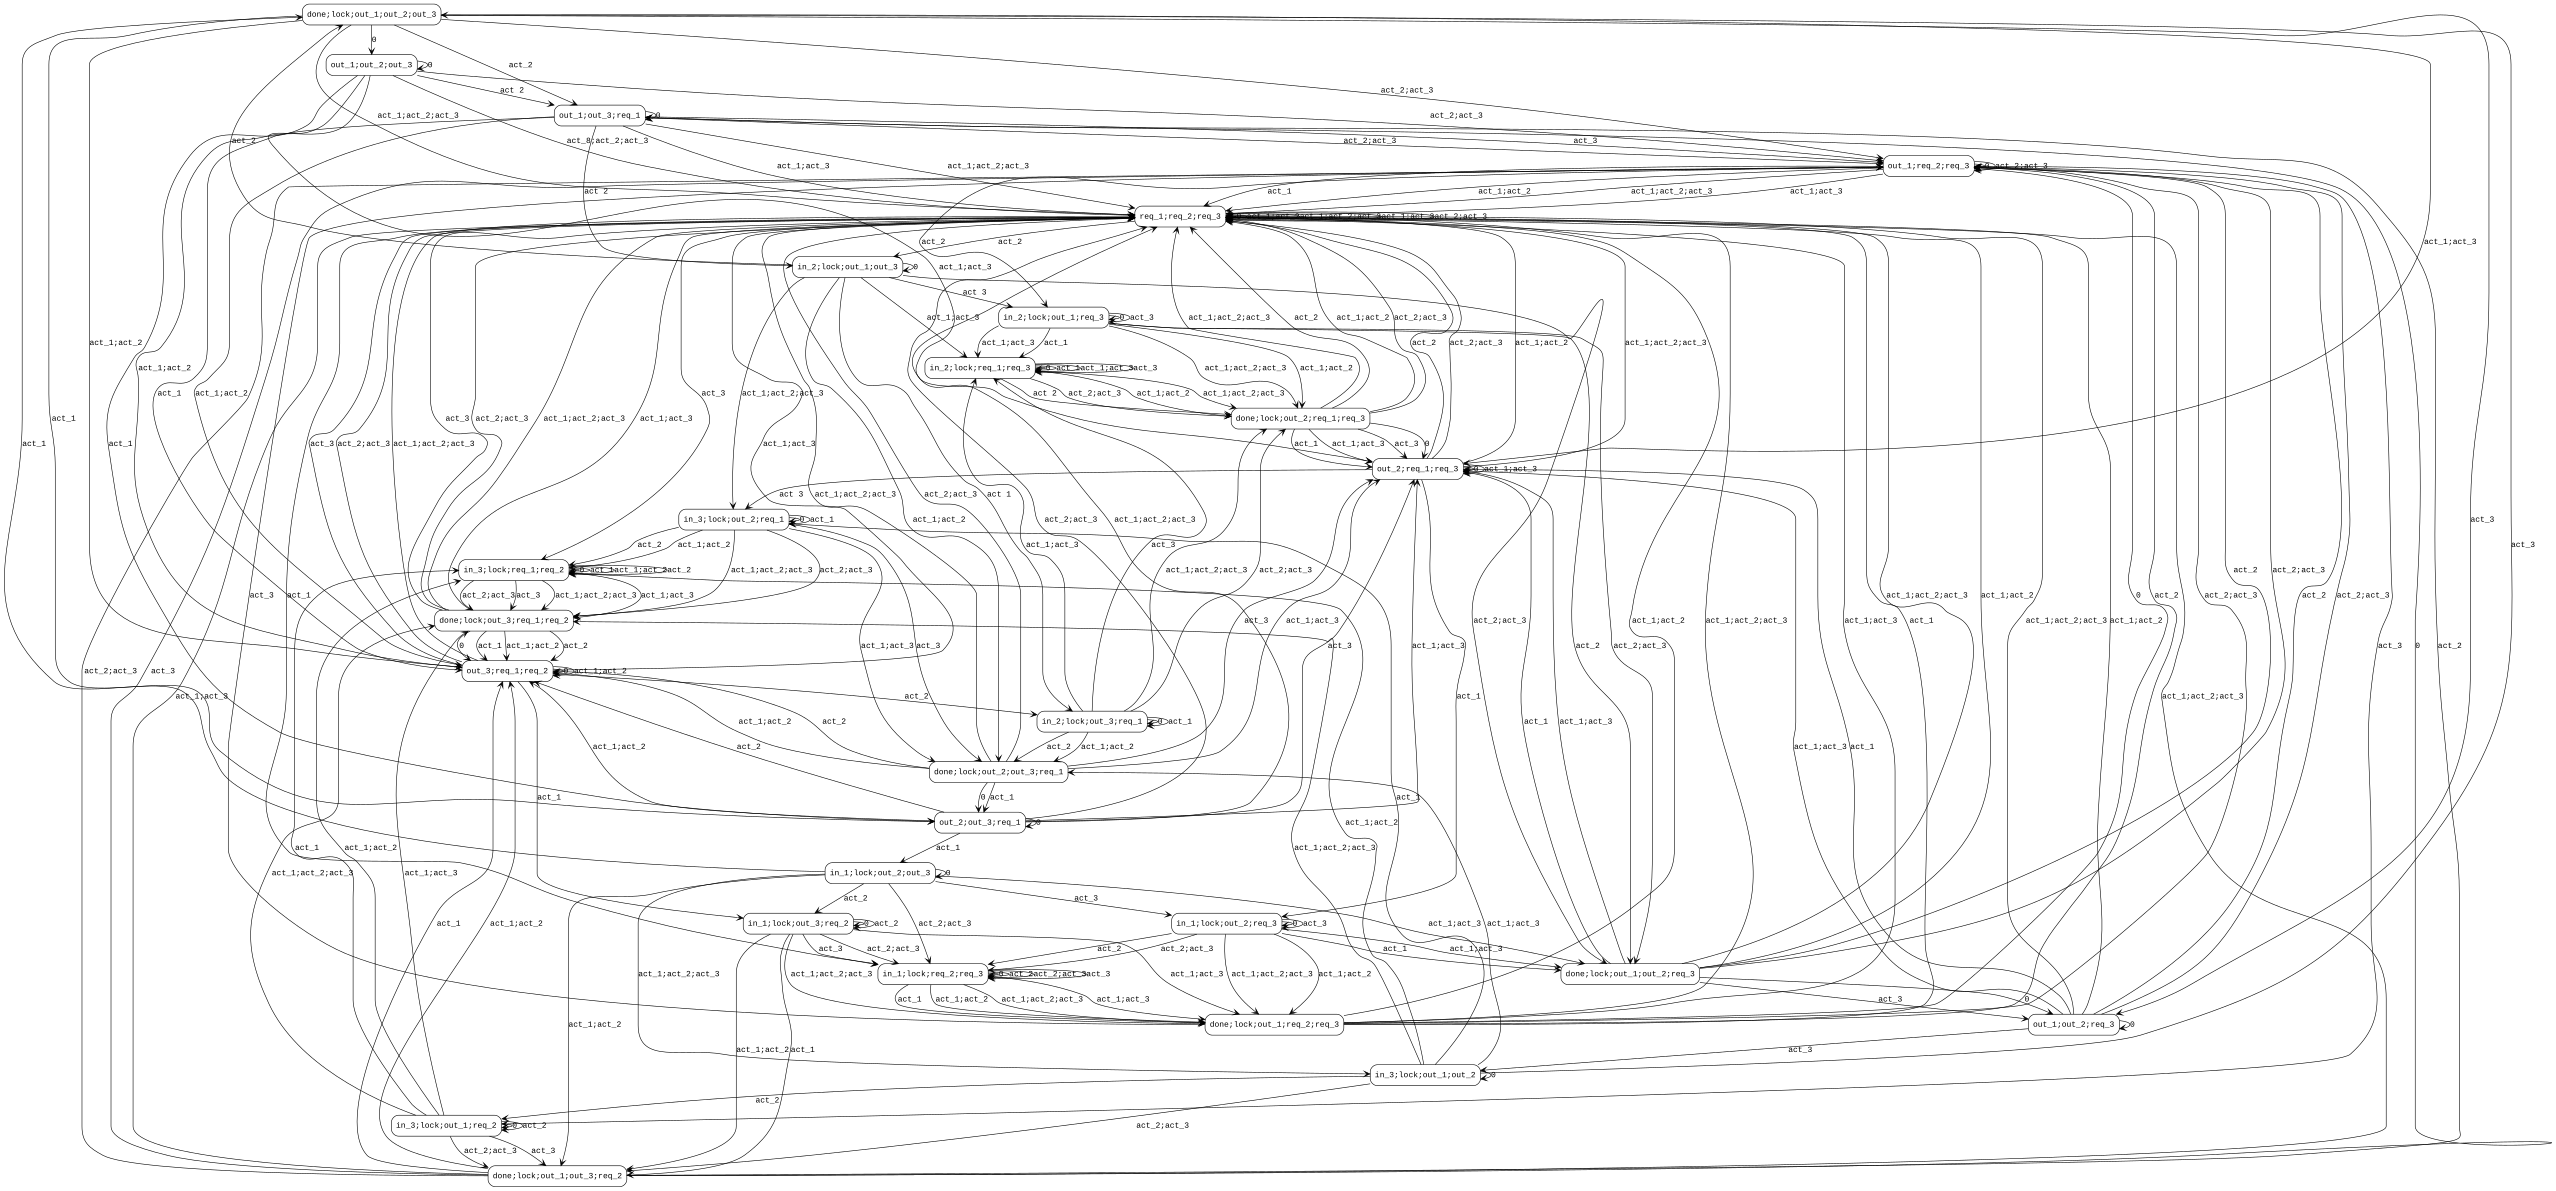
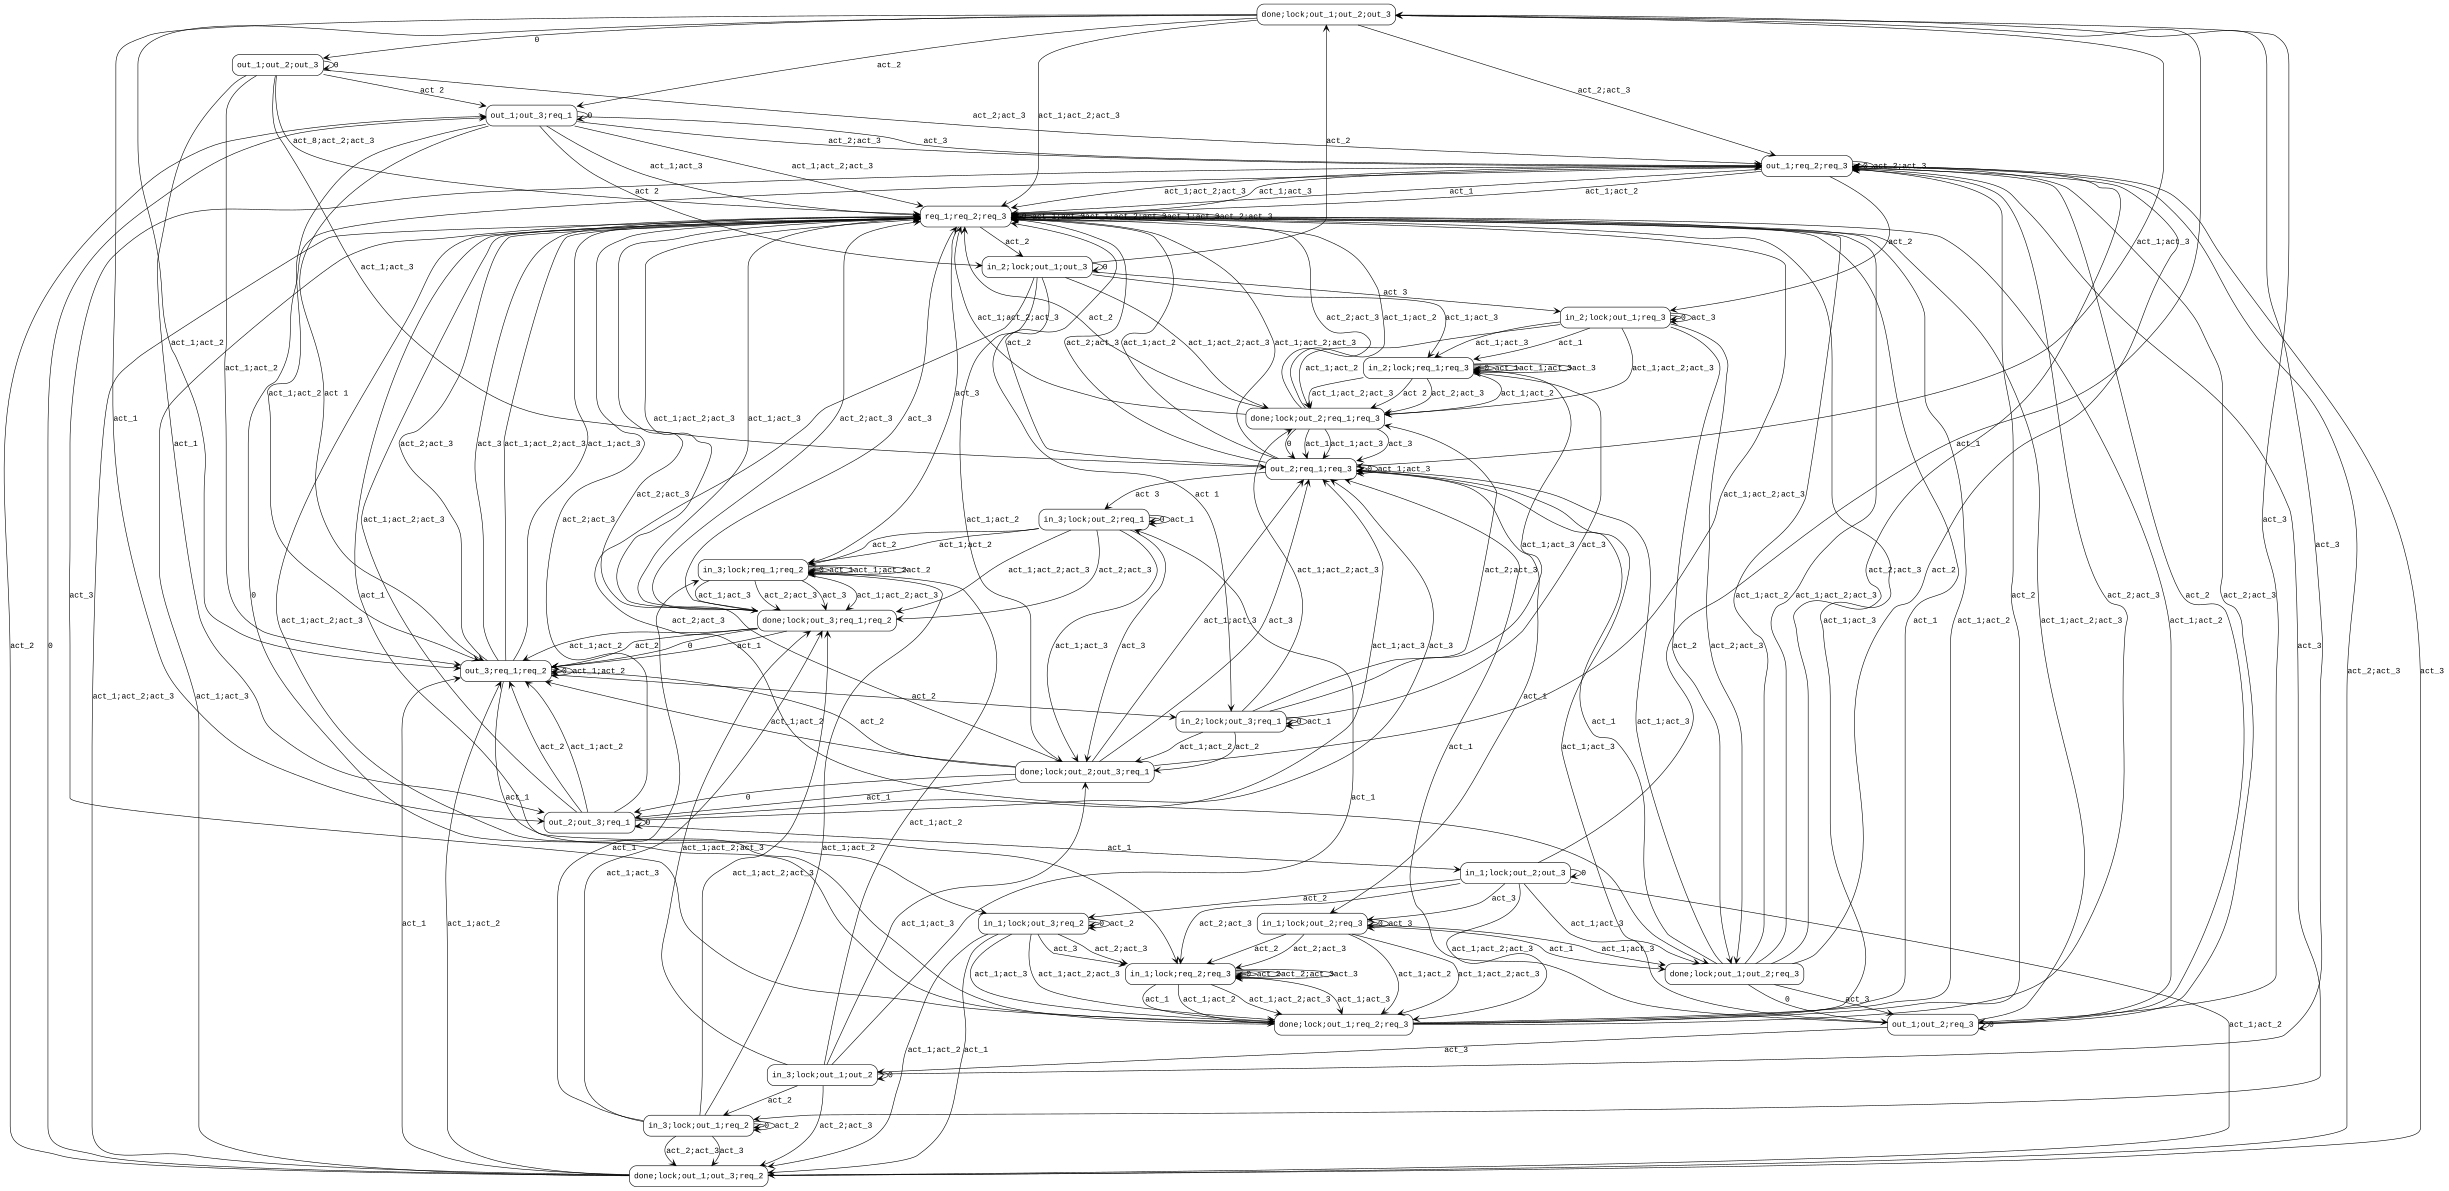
edge "in_2;lock;out_1;out_3" -> "in_3;lock;out_2;req_1": now "in_2;lock;out_1;out_3" -> "done;lock;out_2;req_1;req_3"
edge "in_1;lock;out_2;out_3" -> "in_3;lock;out_1;out_2": now "in_1;lock;out_2;out_3" -> "done;lock;out_1;req_2;req_3"
